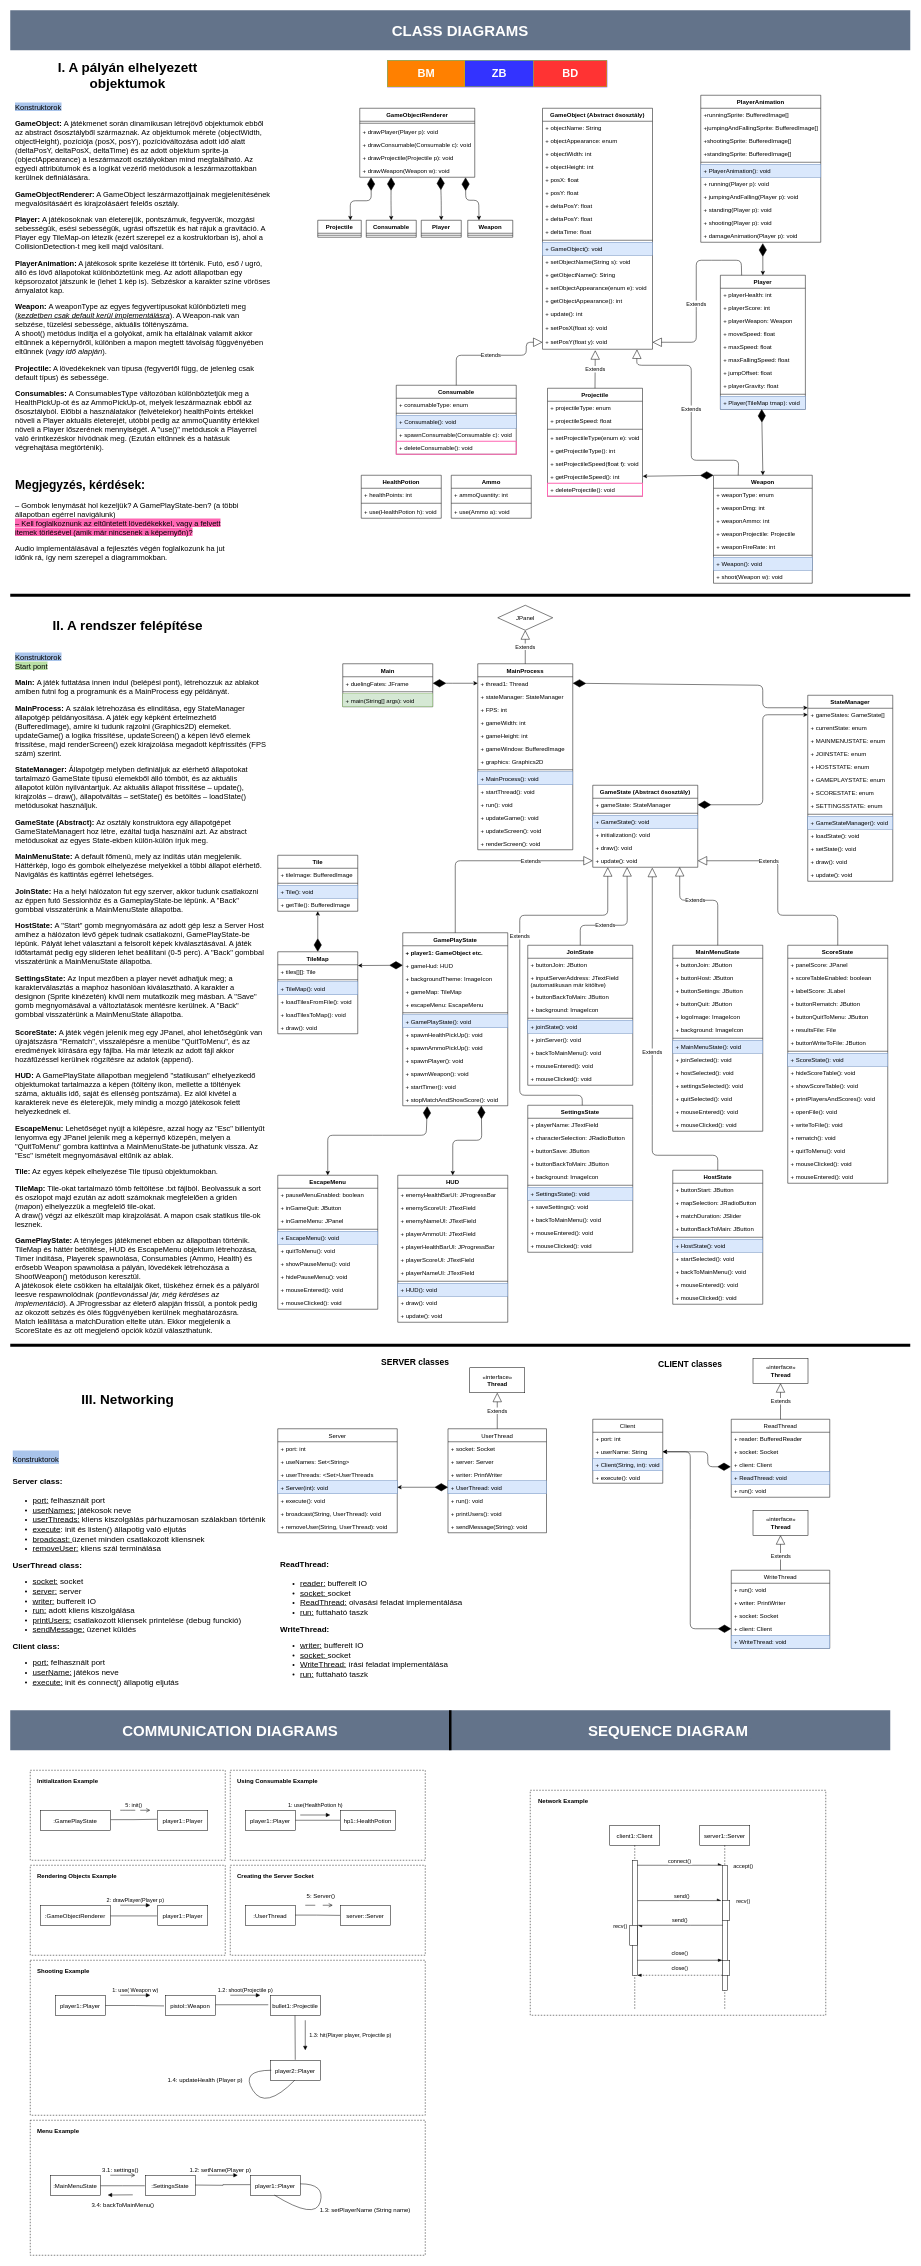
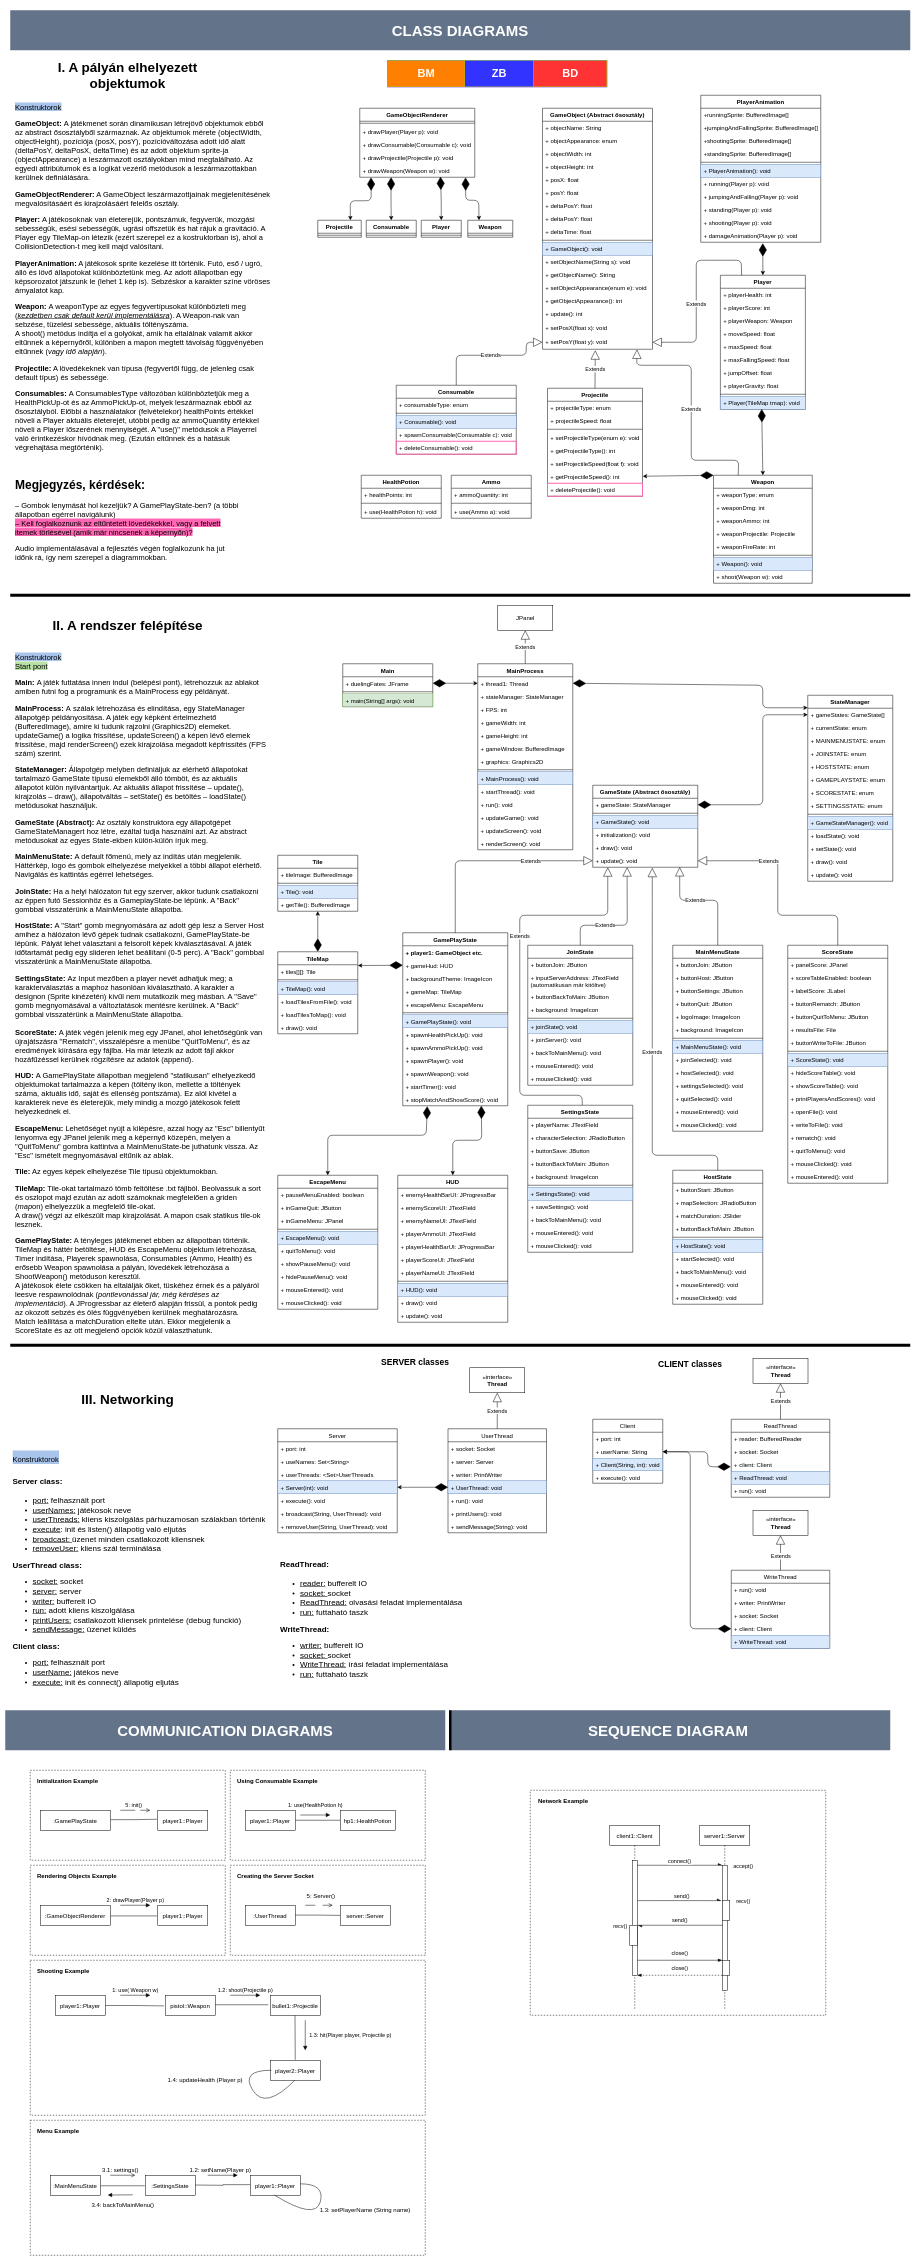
node "JPanel": shape diamond -> rectangle
node "COMMUNICATION DIAGRAMS": moved (230, 1730) -> (225, 1730)
